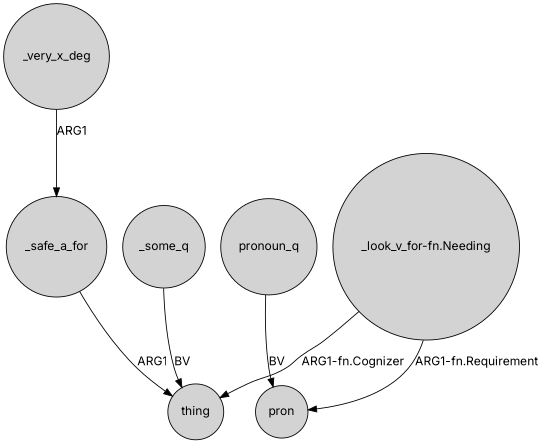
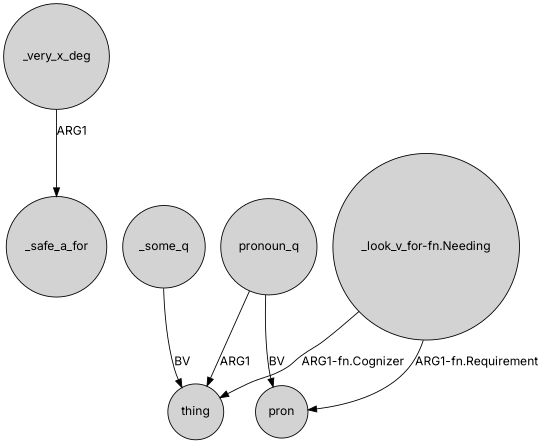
edge "_safe_a_for" -> "thing": now "pronoun_q" -> "thing"
